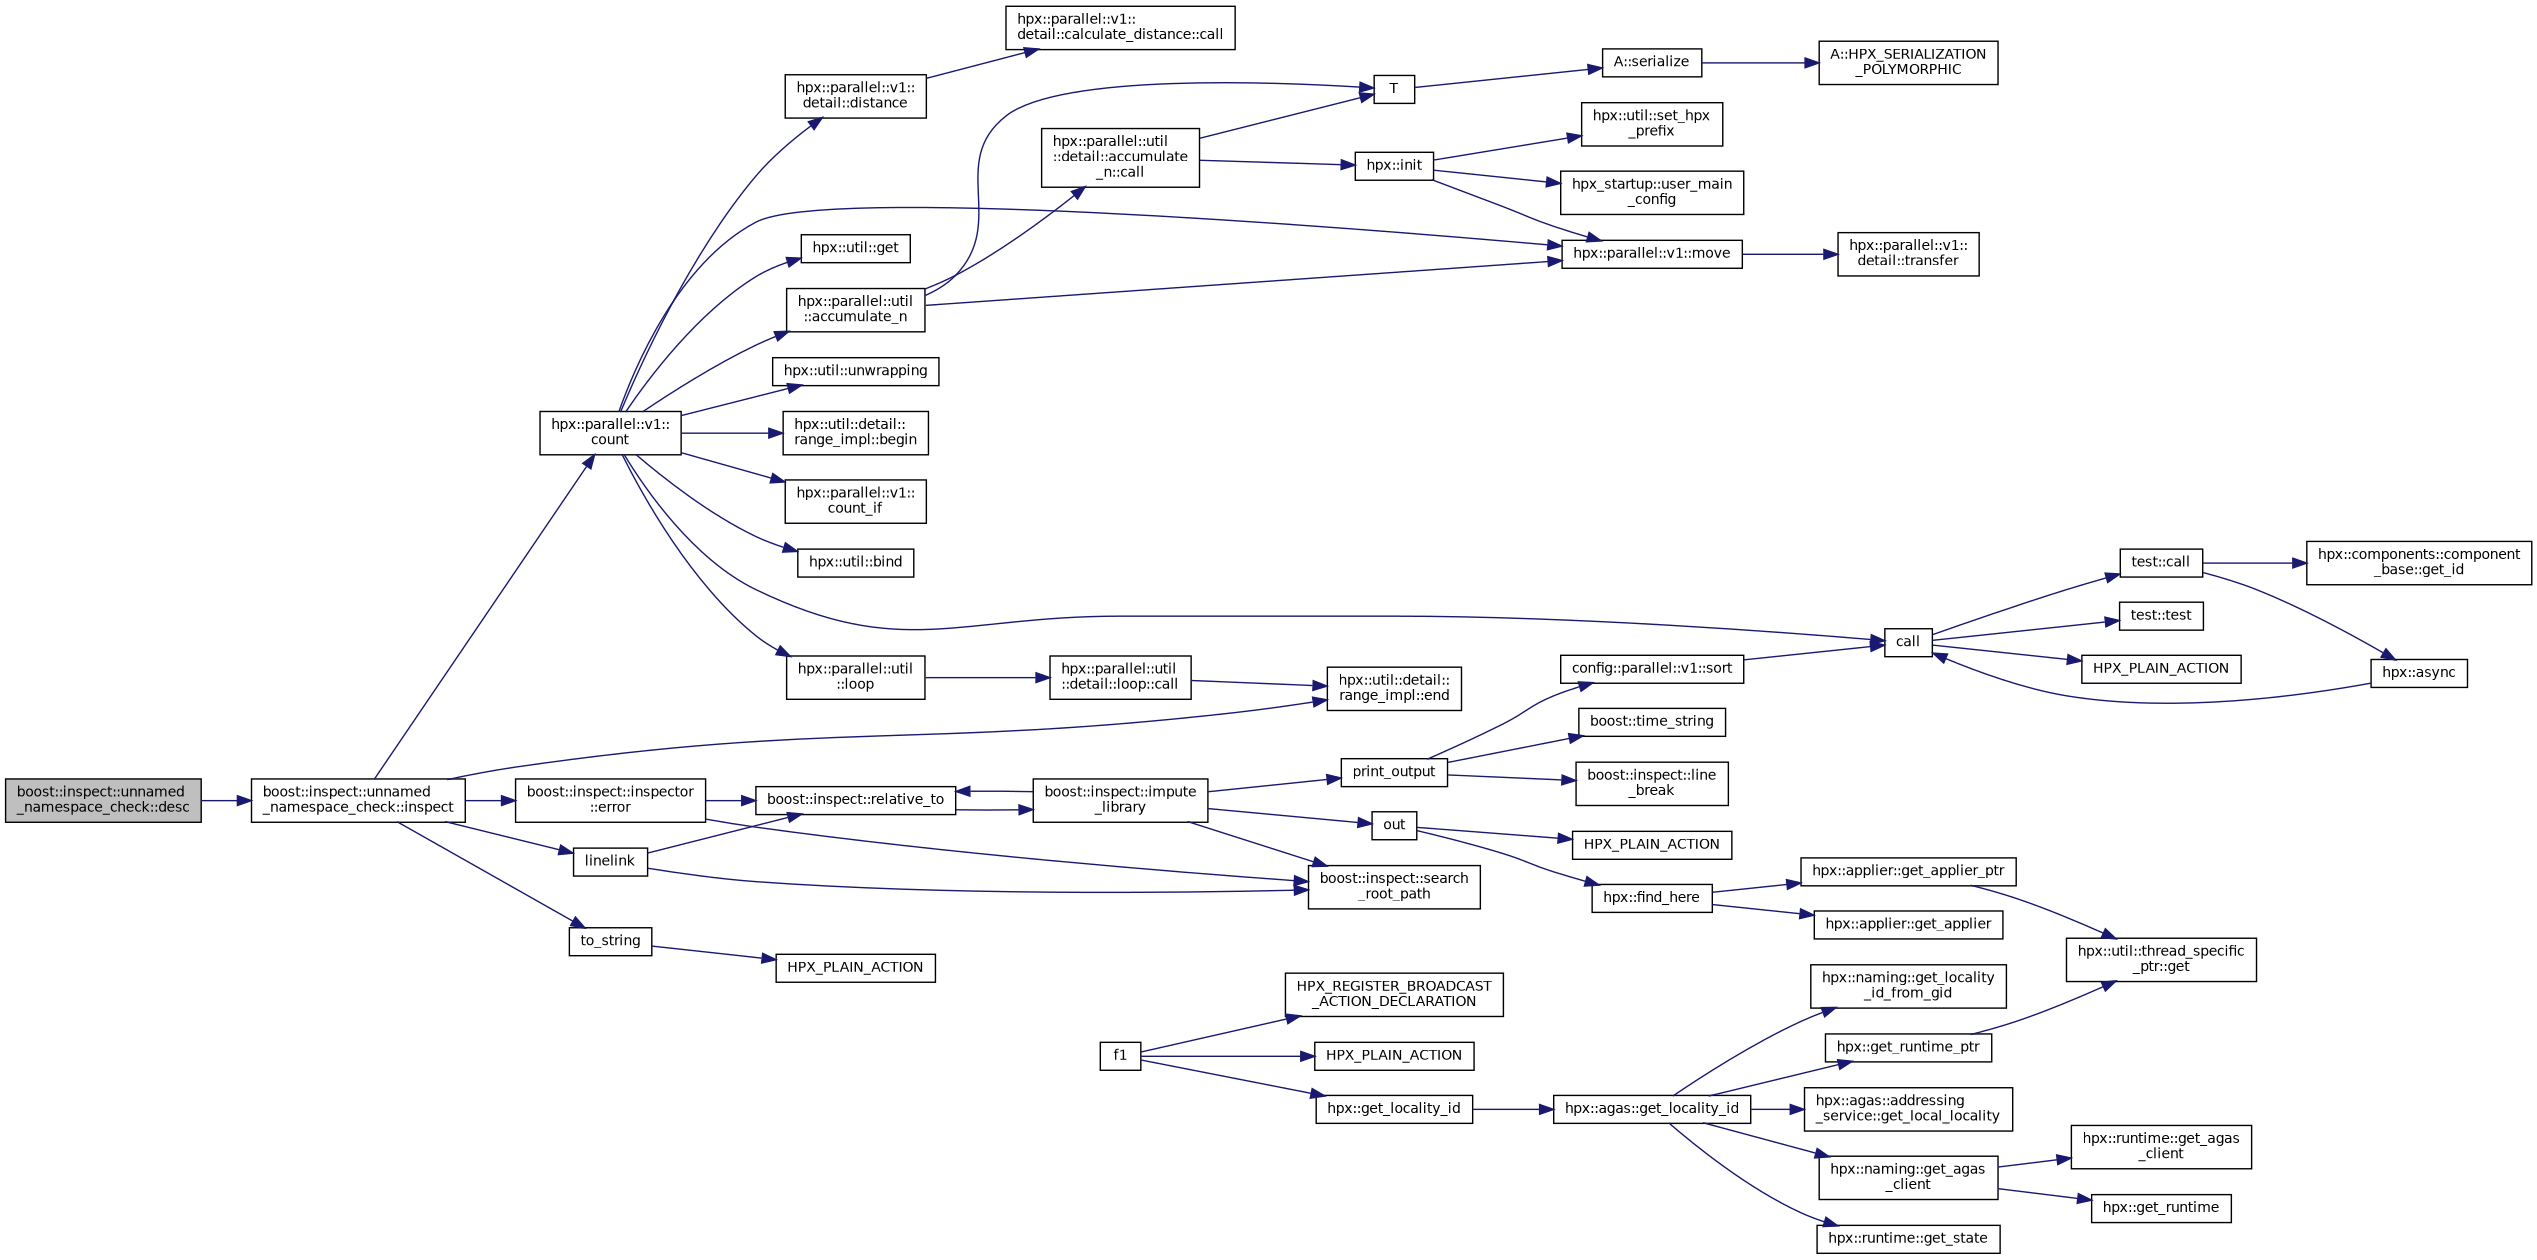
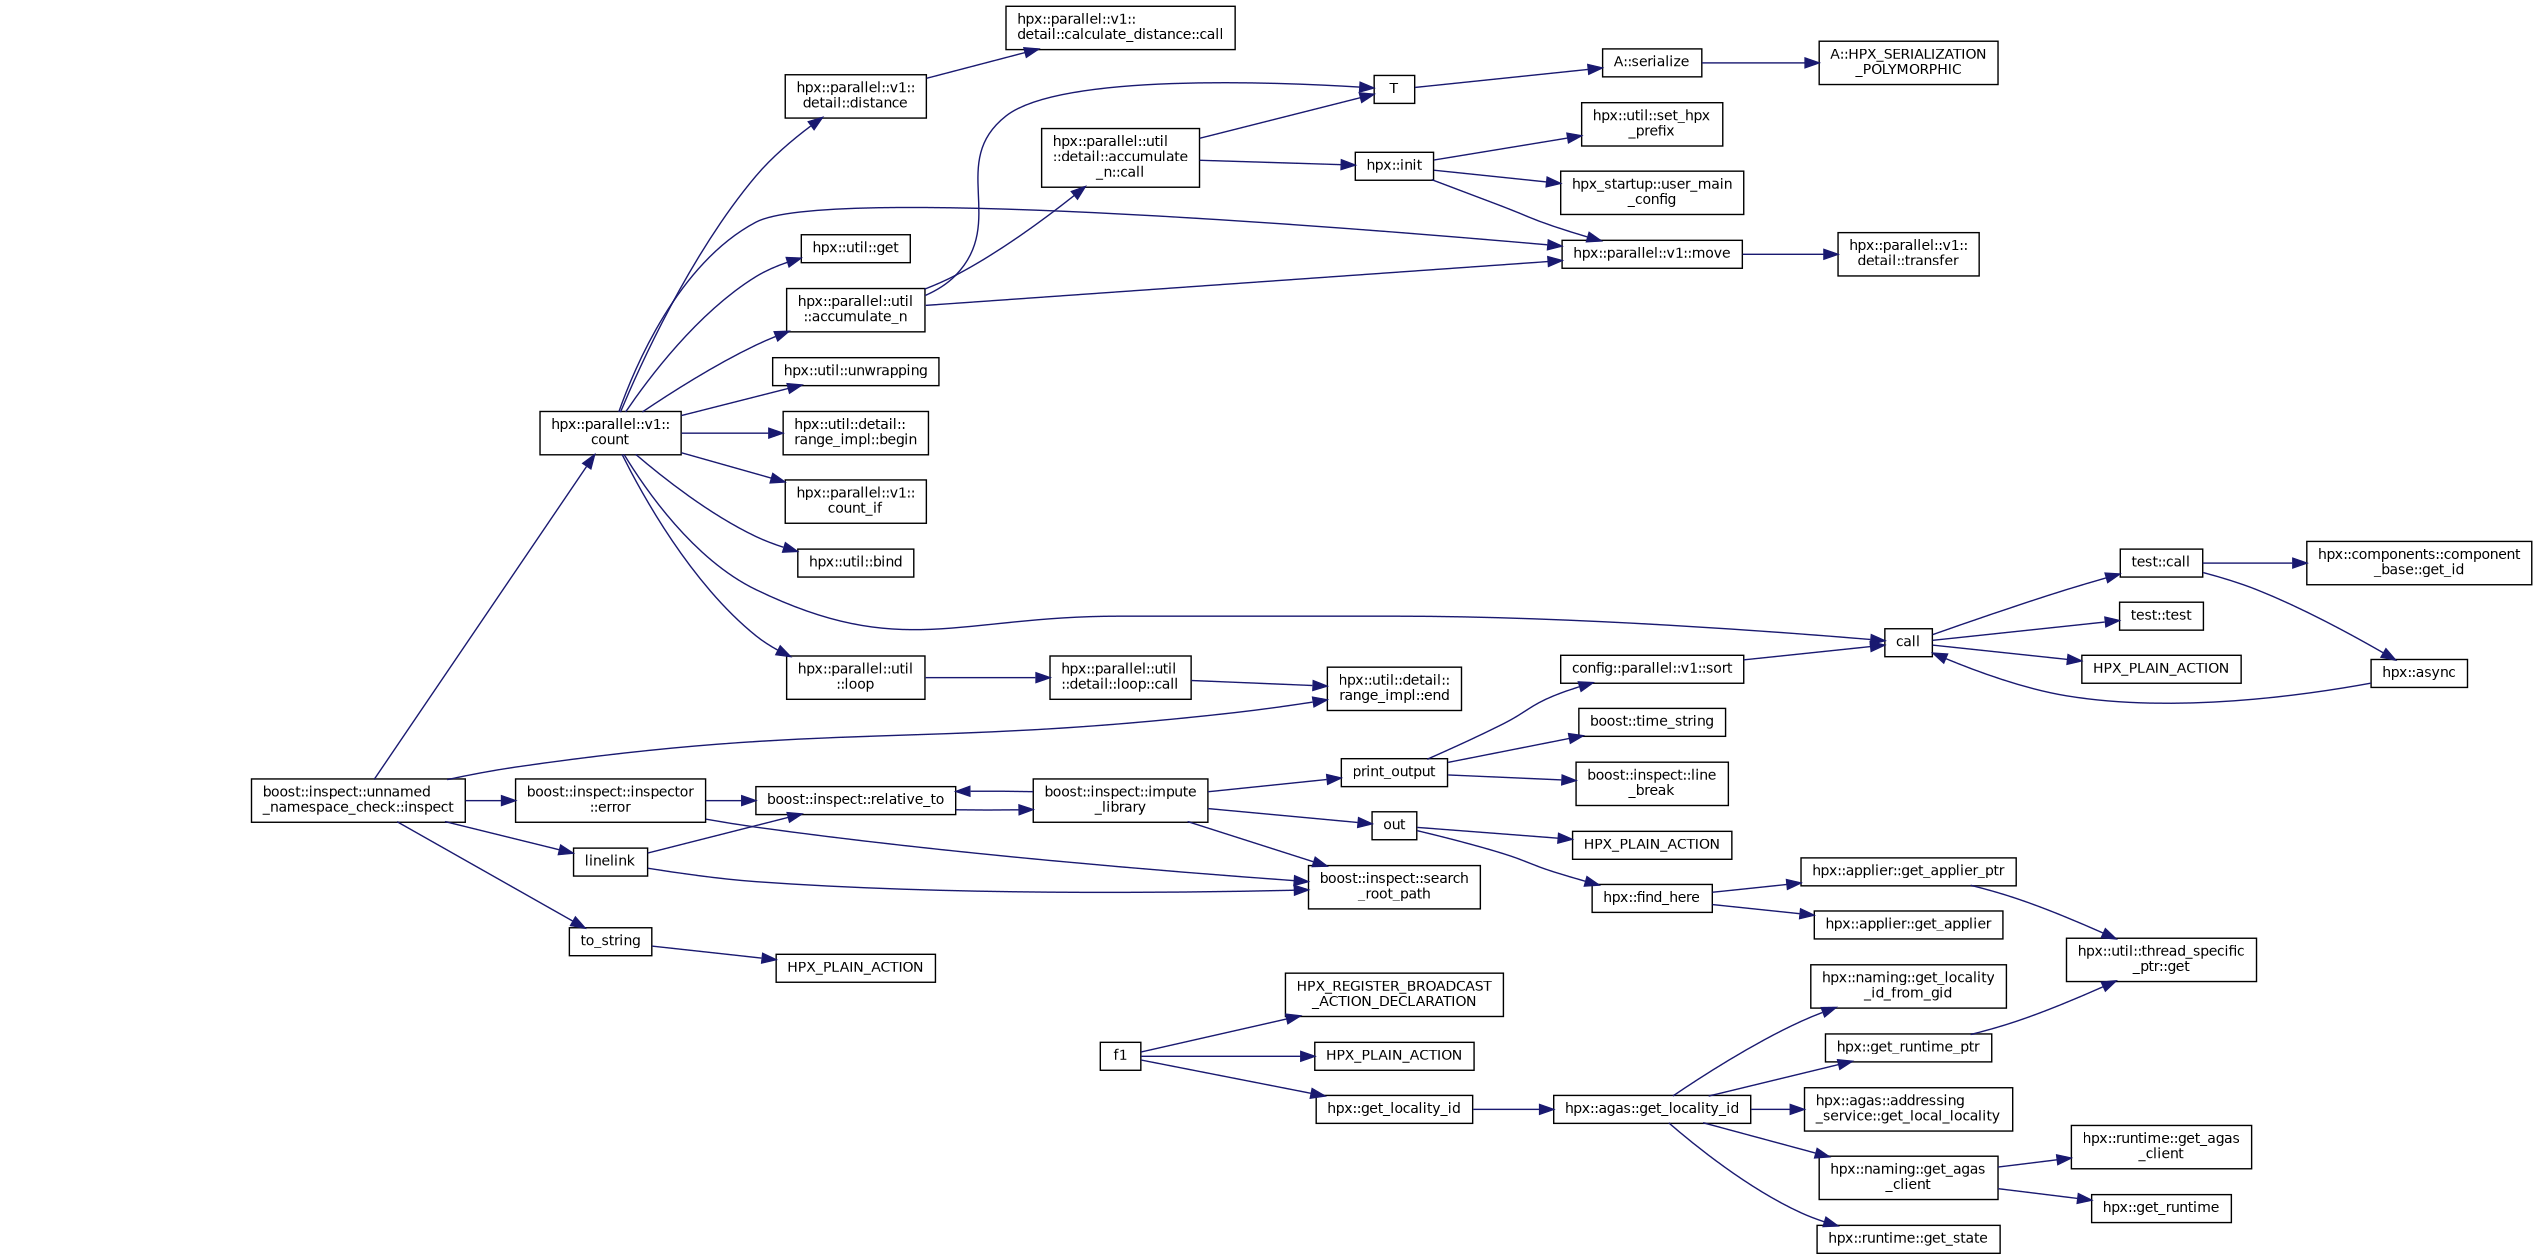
node "boost::inspect::unnamed _namespace_check::desc": removed
